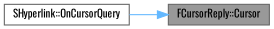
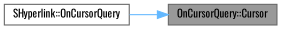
node "FCursorReply::Cursor": label "FCursorReply::Cursor" -> "OnCursorQuery::Cursor"
